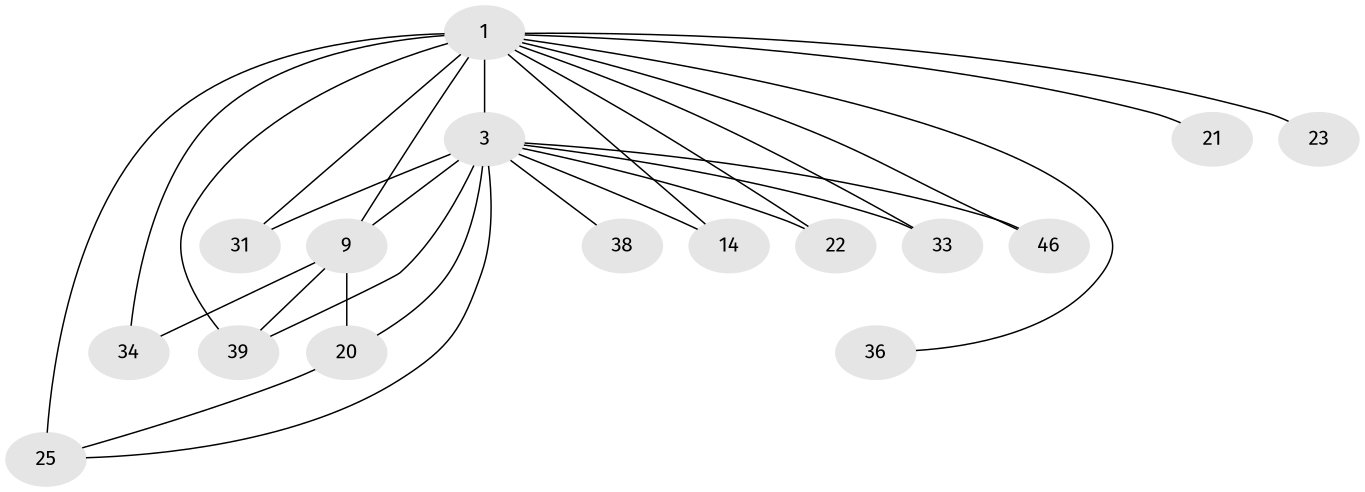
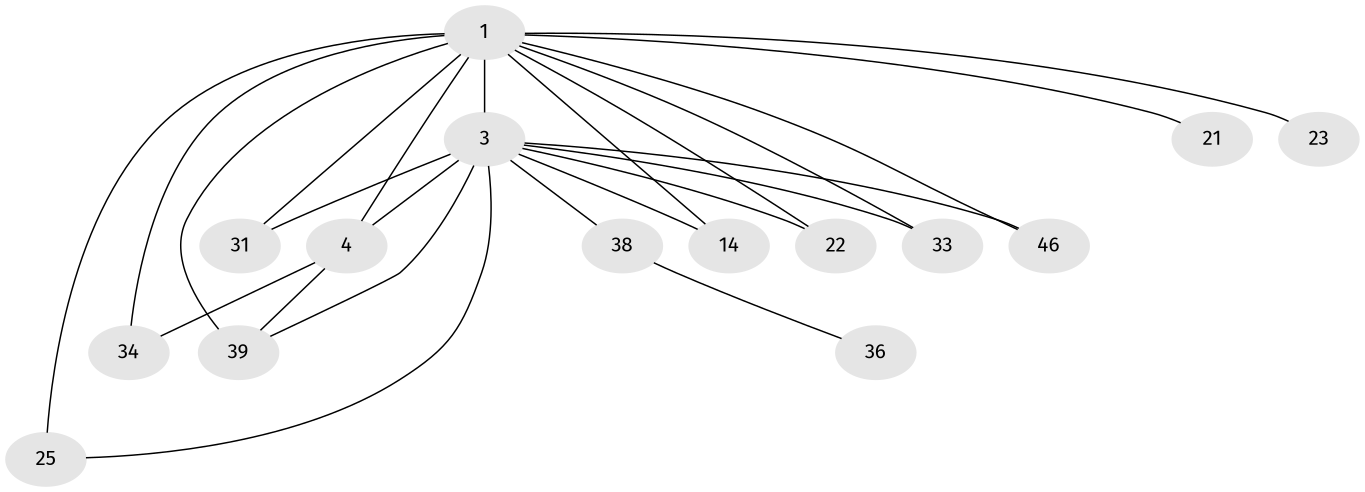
edge "1" -- "36": now "38" -- "36"
node "9": label "9" -> "4"
node "20": removed
